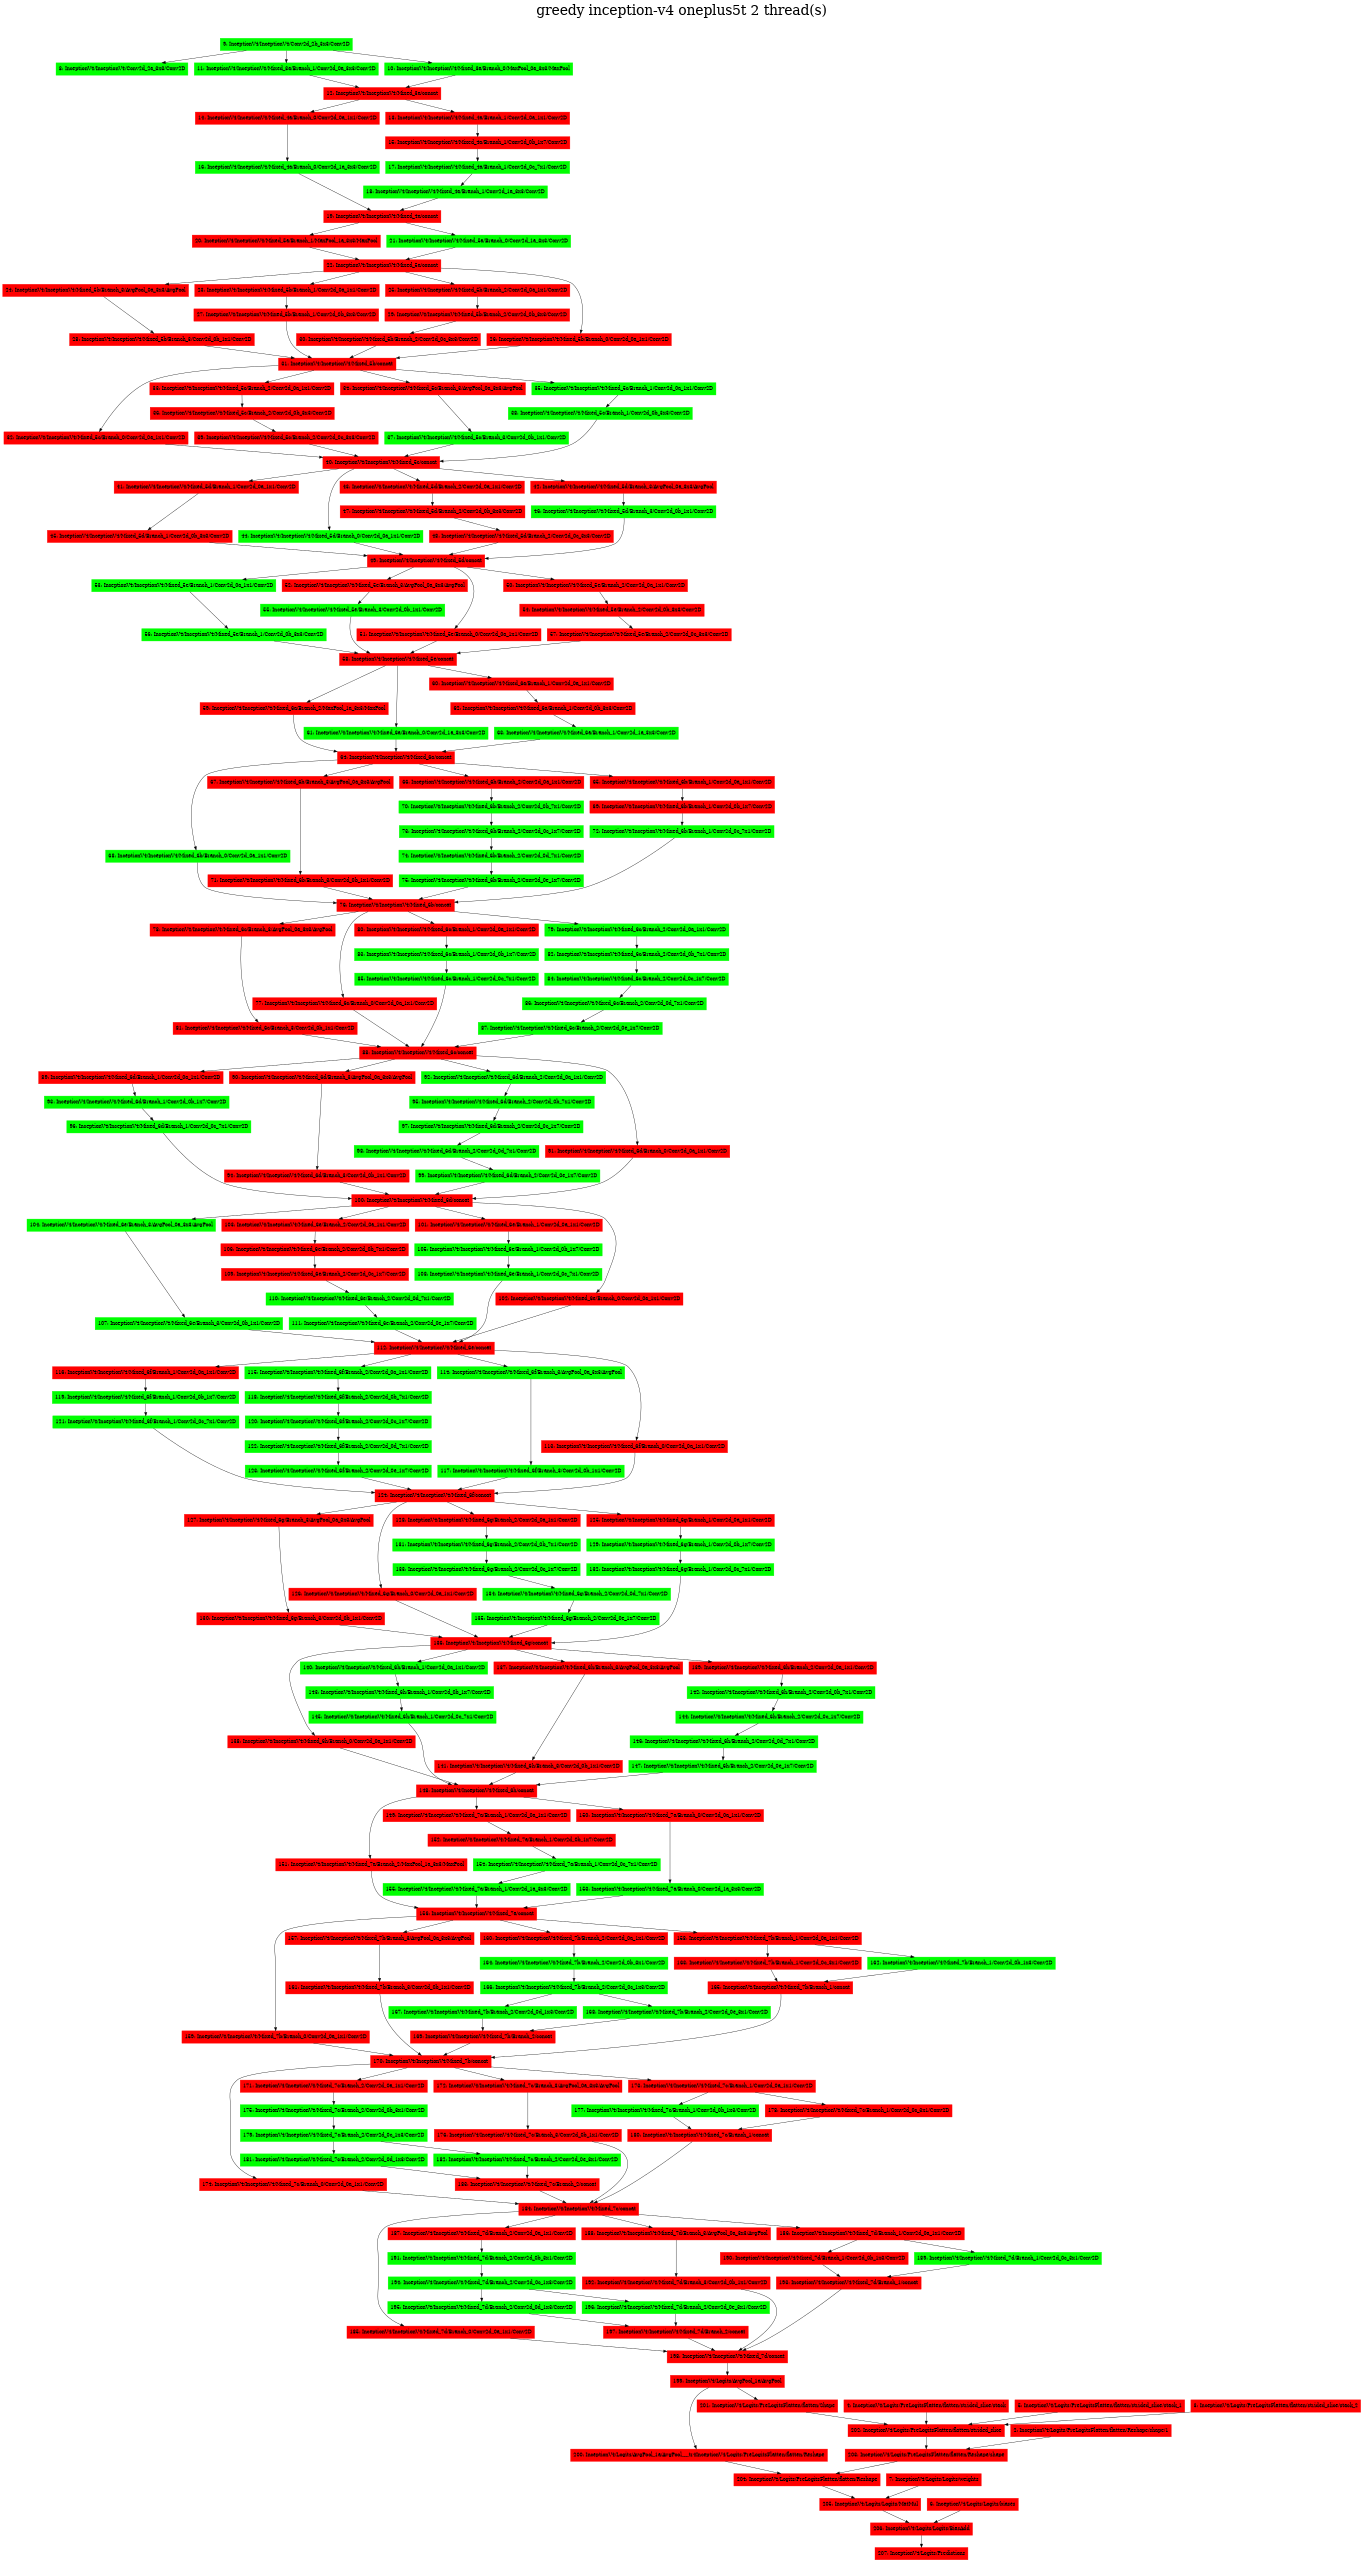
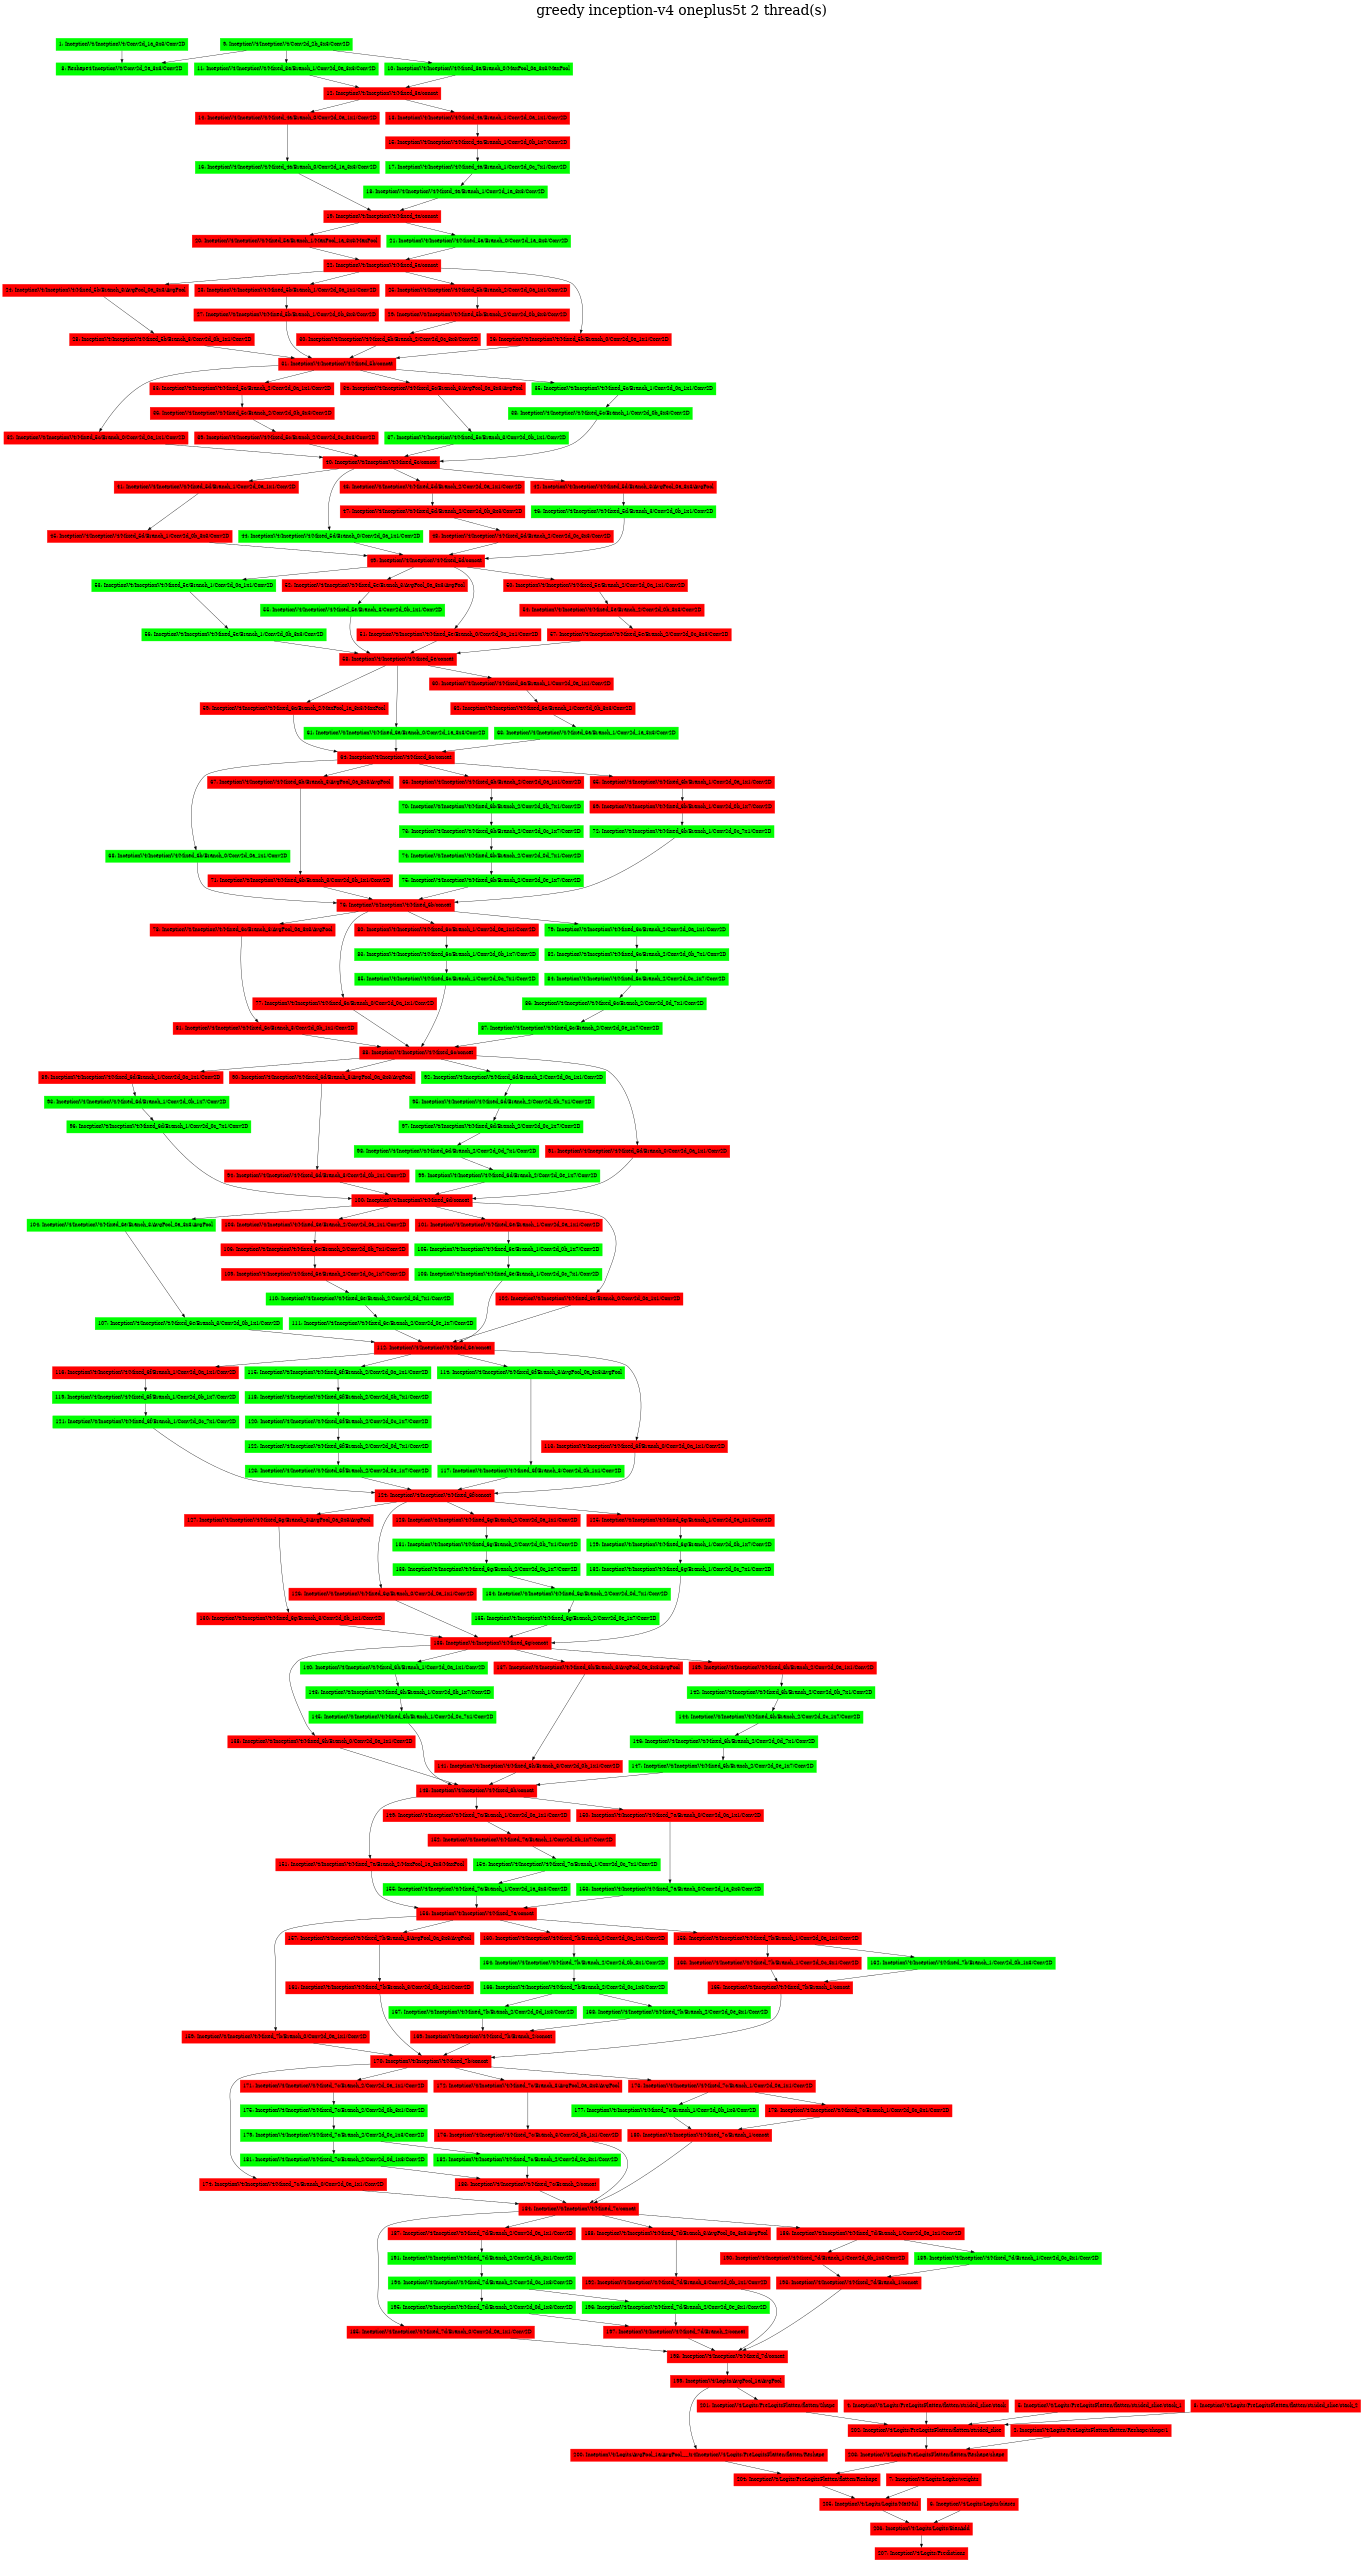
node "1: InceptionV4/InceptionV4/Conv2d_1a_3x3/Conv2D": added
node "8: InceptionV4/InceptionV4/Conv2d_2a_3x3/Conv2D": label "8: InceptionV4/InceptionV4/Conv2d_2a_3x3/Conv2D" -> "8: Reshape4/InceptionV4/Conv2d_2a_3x3/Conv2D"
